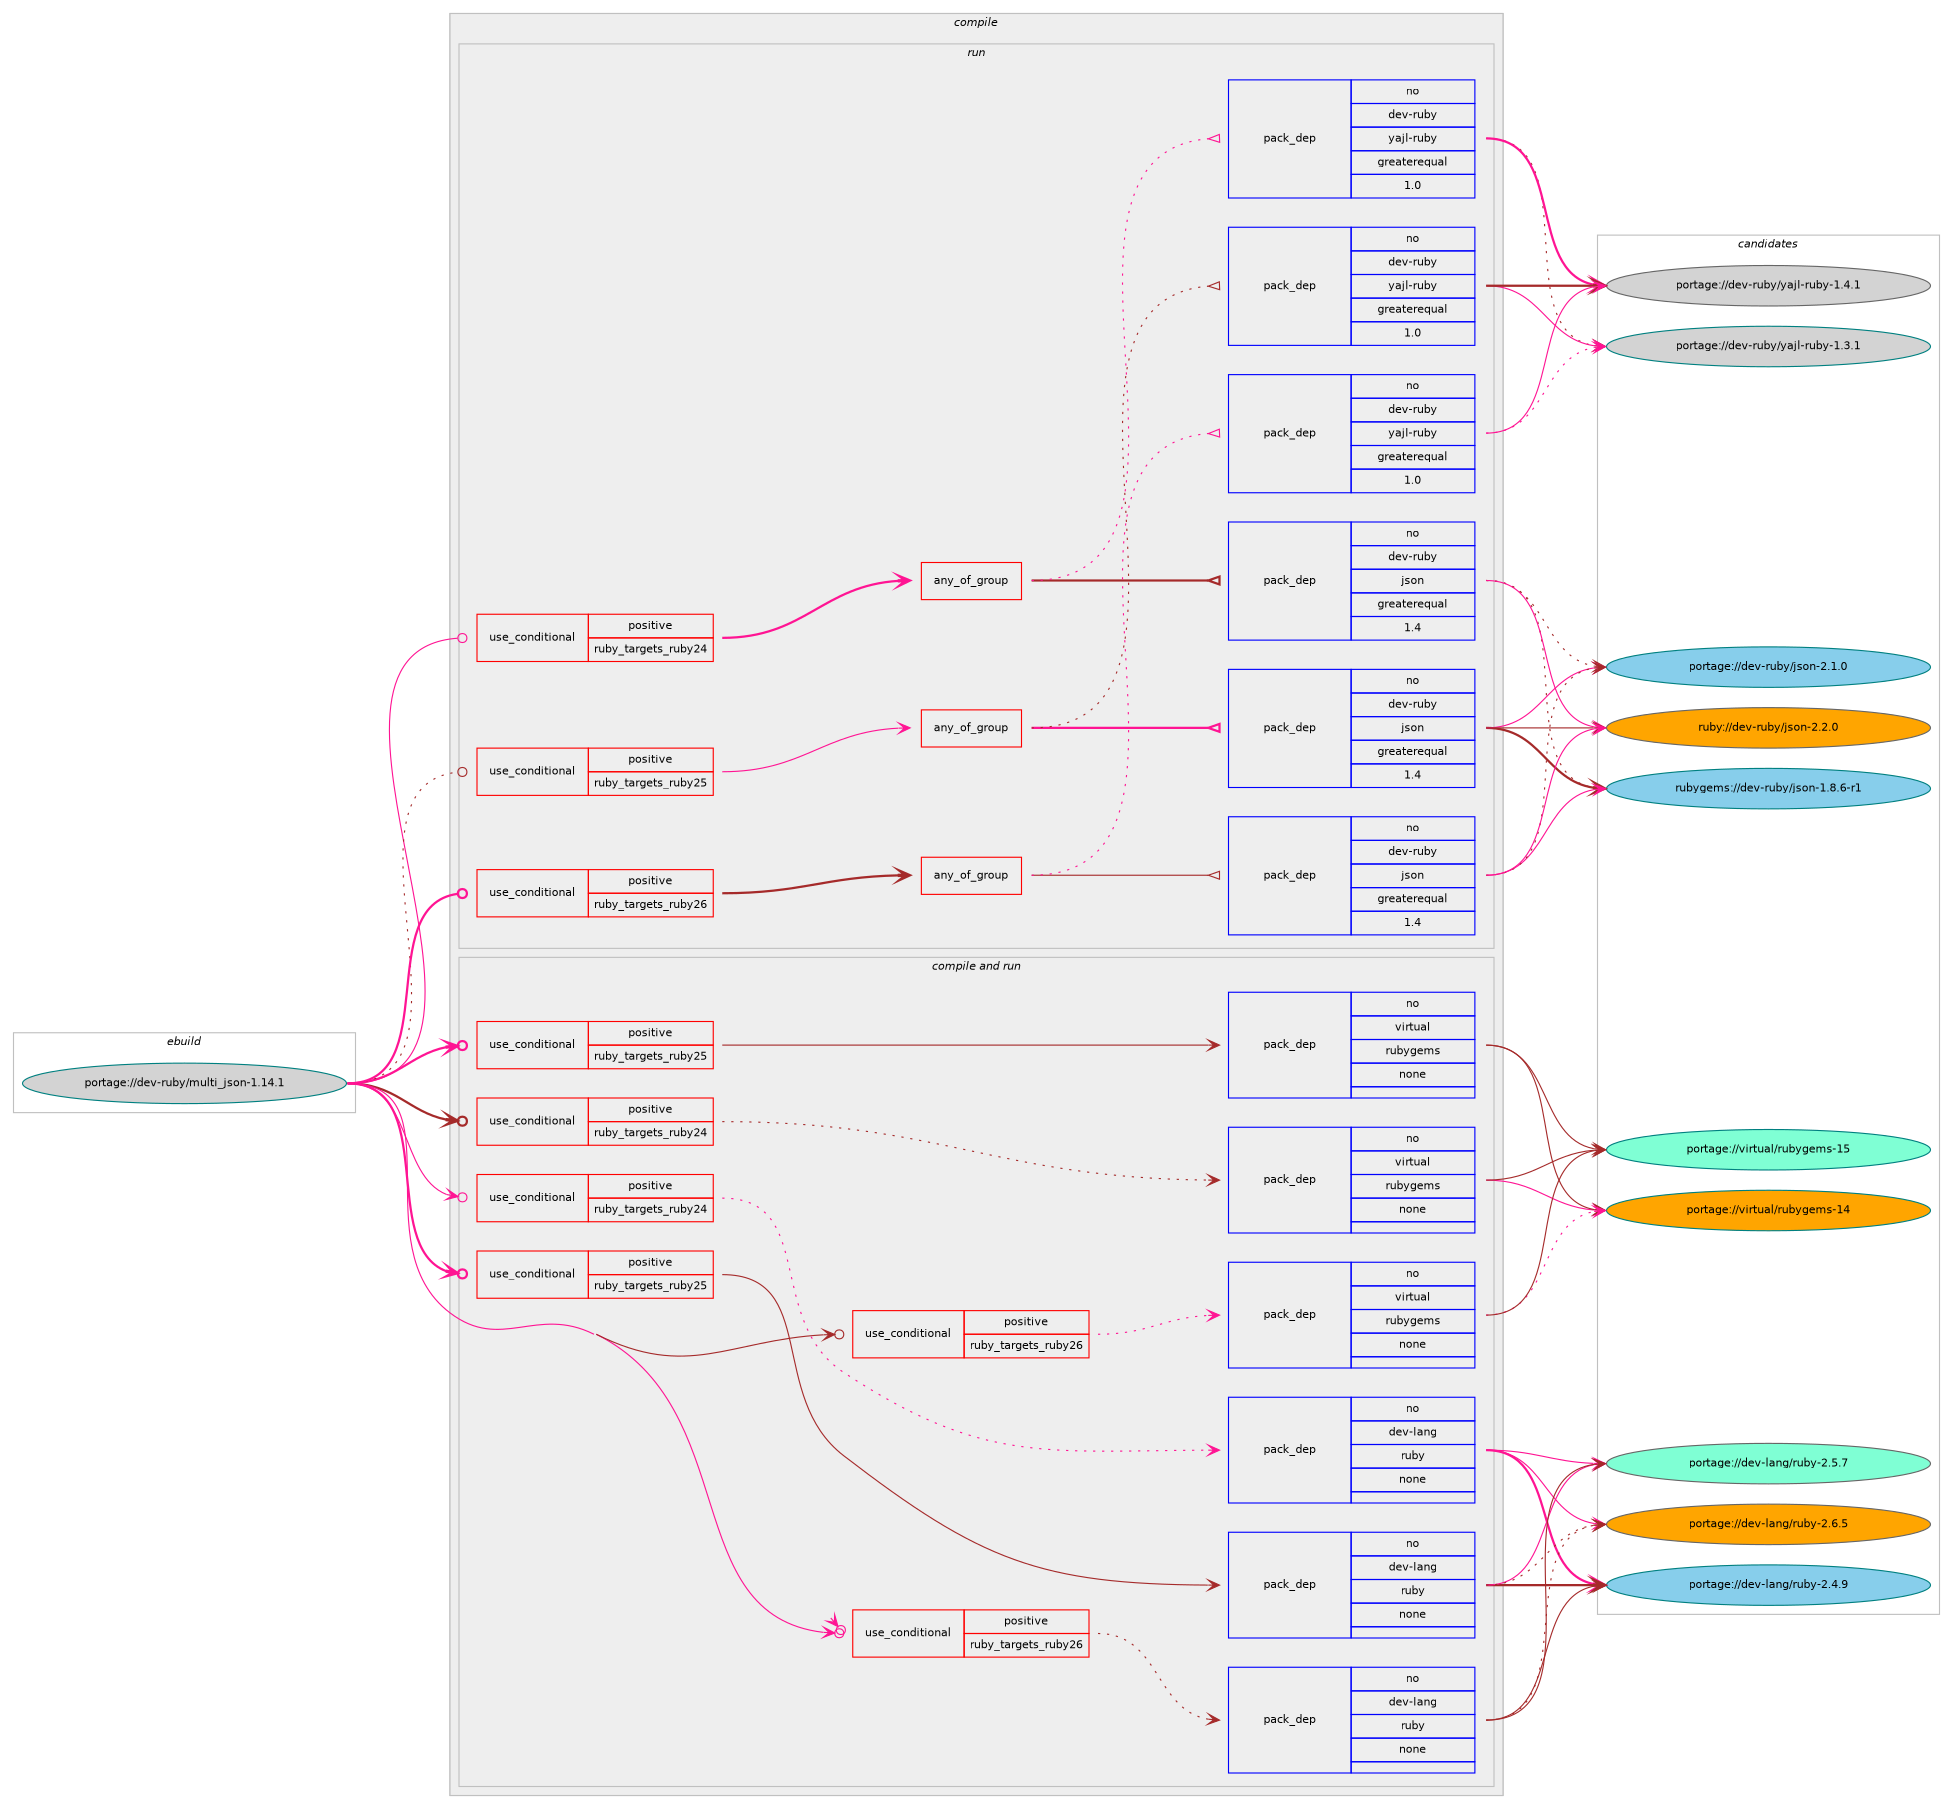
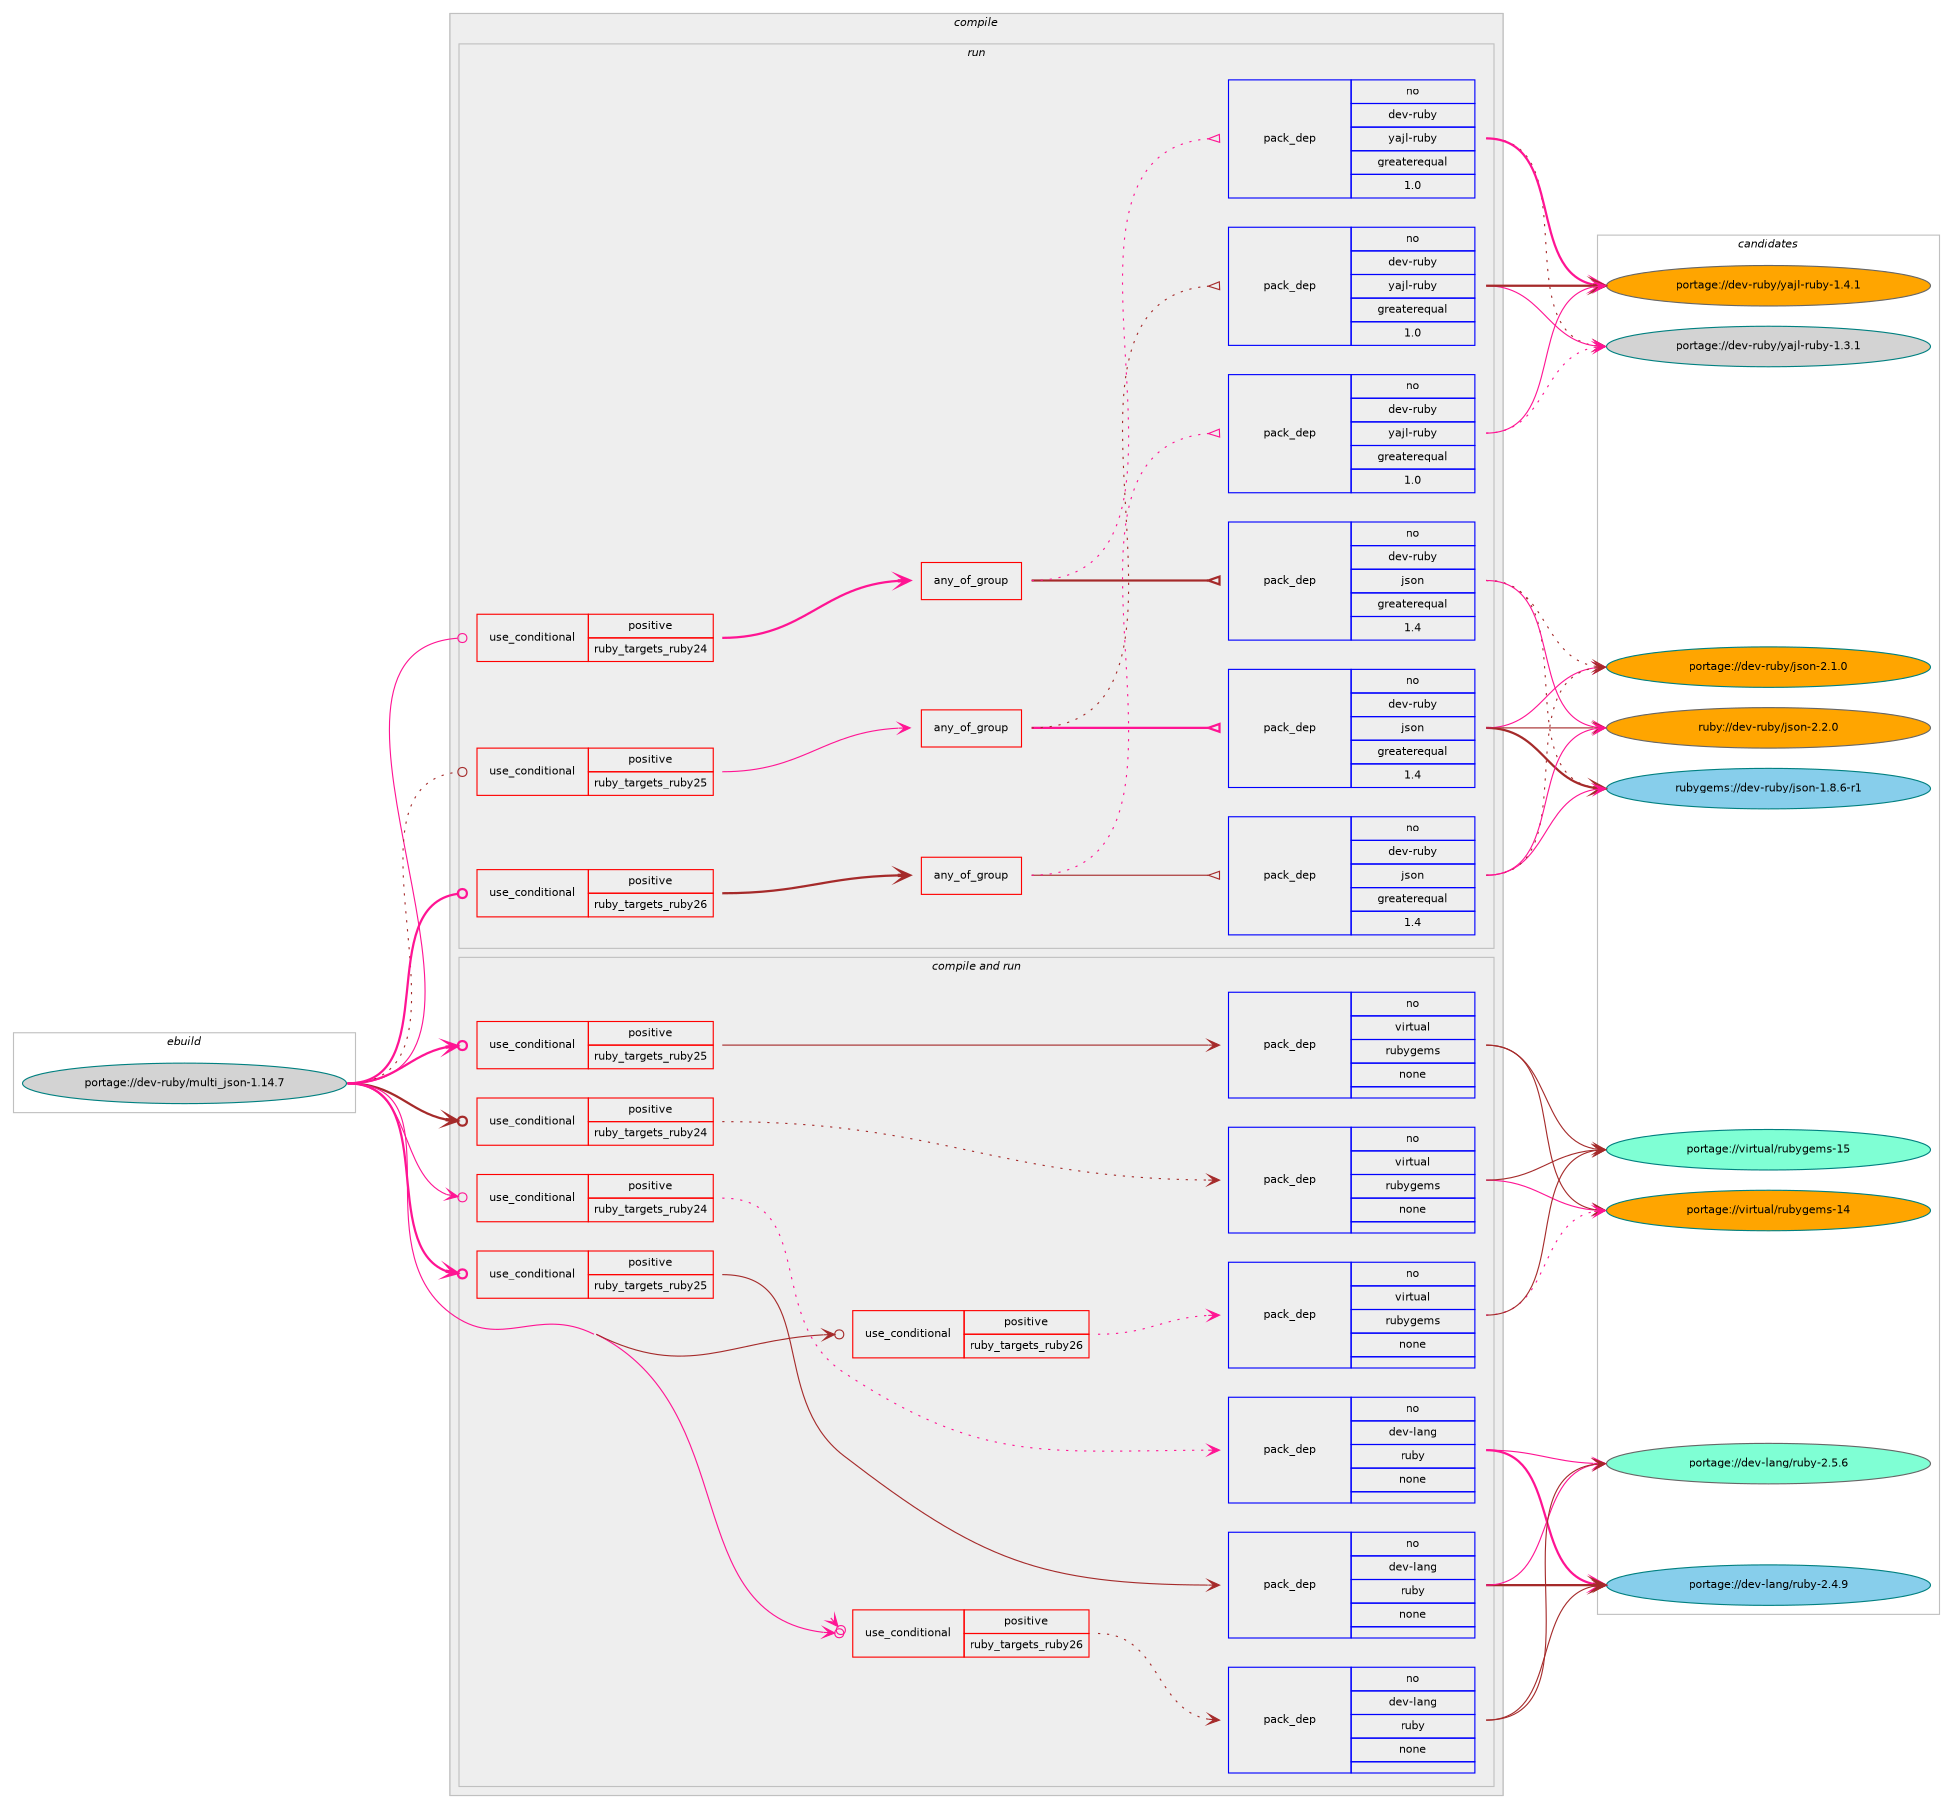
node "portage://dev-ruby/yajl-ruby-1.4.1": fillcolor lightgrey -> orange
node "portage://dev-ruby/json-2.1.0": fillcolor skyblue -> orange
node "portage://dev-ruby/multi_json-1.14.1": label "portage://dev-ruby/multi_json-1.14.1" -> "portage://dev-ruby/multi_json-1.14.7"
node "portage://dev-lang/ruby-2.5.7": label "portage://dev-lang/ruby-2.5.7" -> "portage://dev-lang/ruby-2.5.6"
node "portage://dev-lang/ruby-2.6.5": removed
